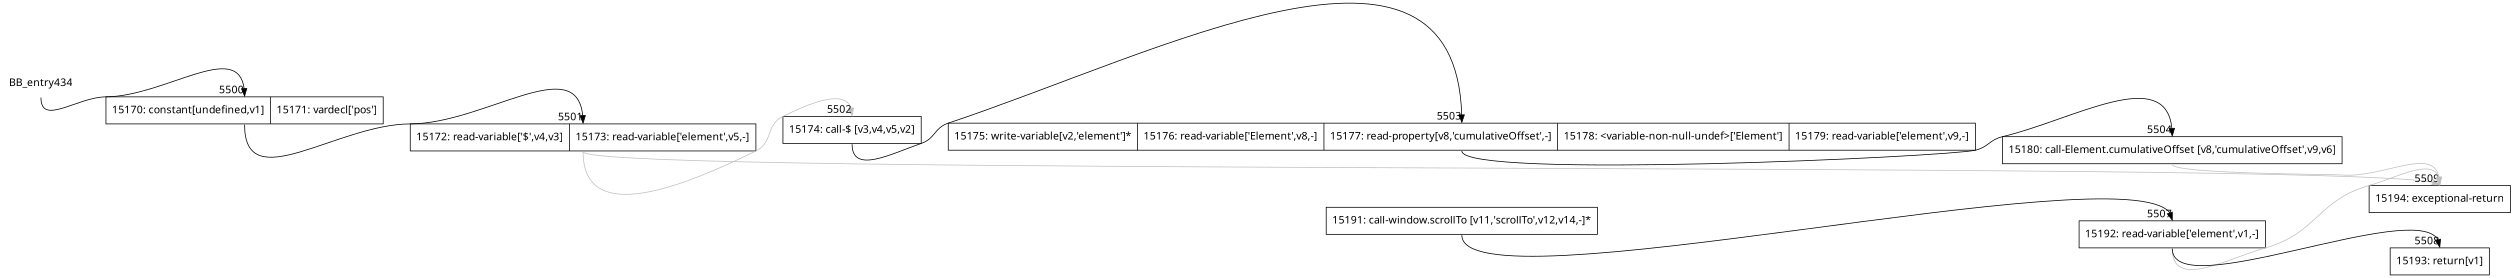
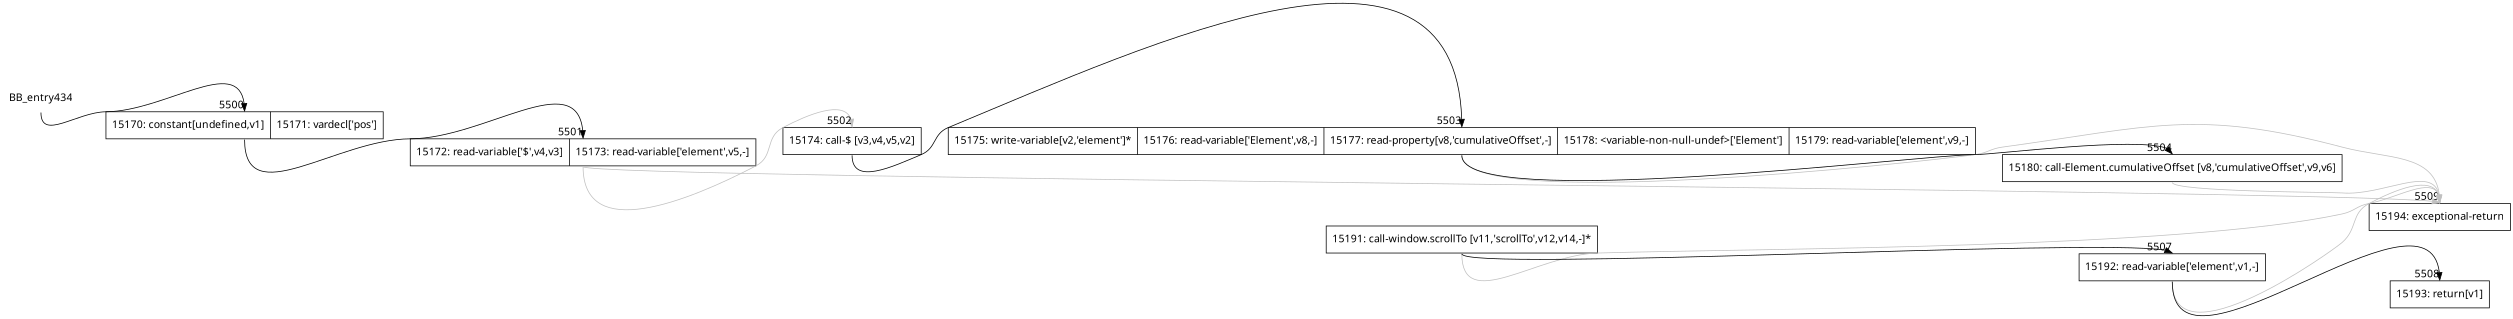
edge "15175: write-variable[v2,'element']*" -> "15194: exceptional-return": added
edge "15191: call-window.scrollTo [v11,'scrollTo',v12,v14,-]*" -> "15194: exceptional-return": added
